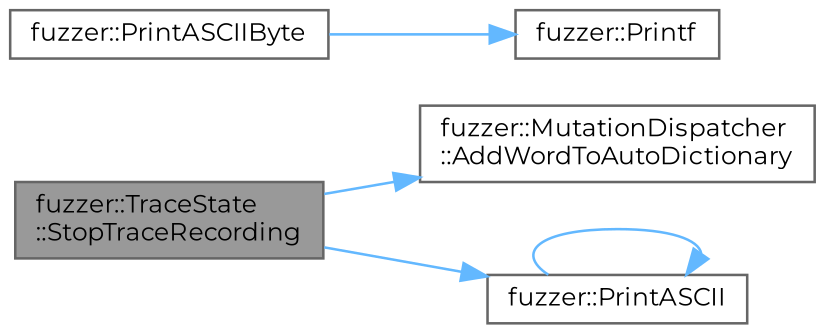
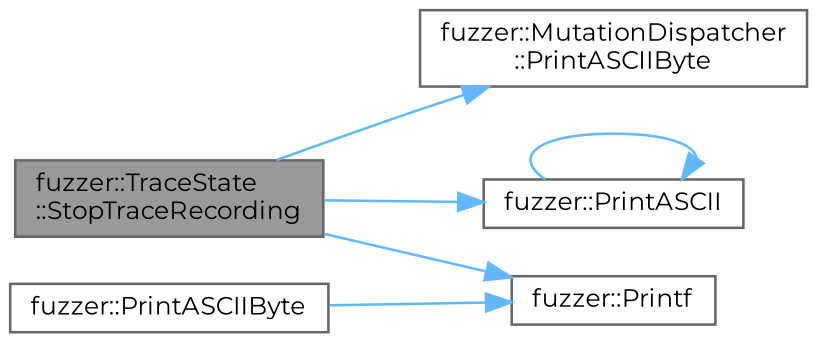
node "fuzzer::MutationDispatcher ::AddWordToAutoDictionary": label "fuzzer::MutationDispatcher ::AddWordToAutoDictionary" -> "fuzzer::MutationDispatcher ::PrintASCIIByte"
edge "fuzzer::TraceState ::StopTraceRecording" -> "fuzzer::Printf": added
